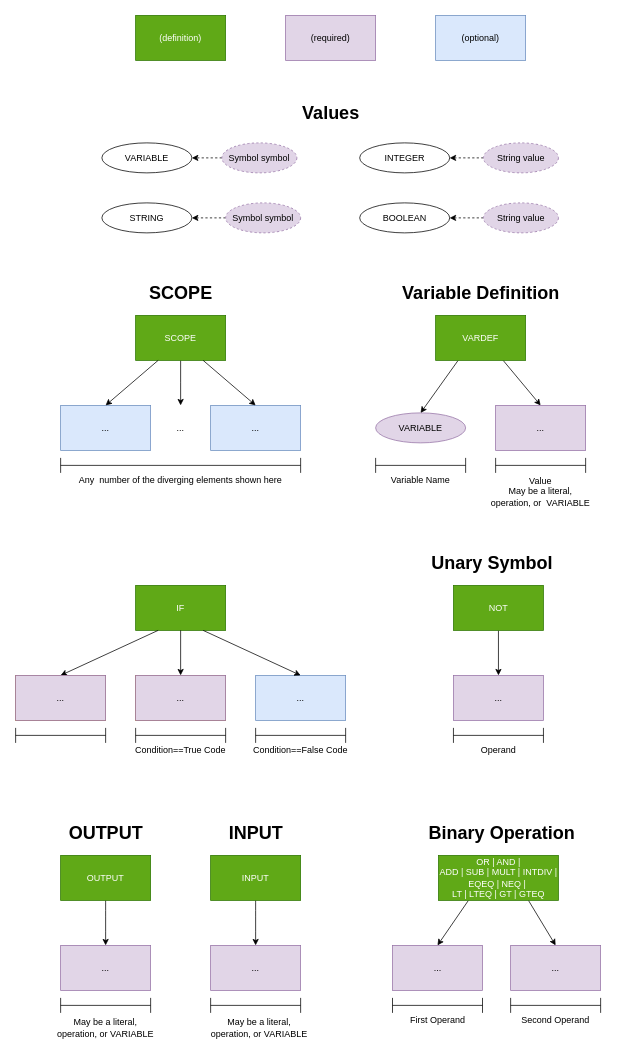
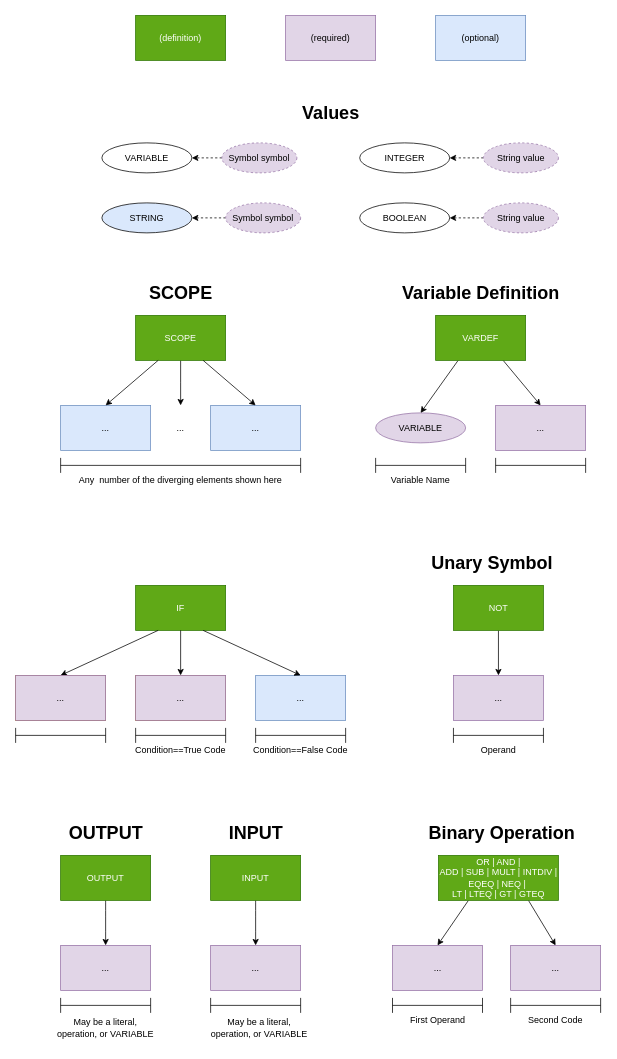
node "STRING": fillcolor #ffffff -> #dae8fc
node "Value May be a literal, operation, or VARIABLE": removed
node "Second Operand": label "Second Operand" -> "Second Code"
